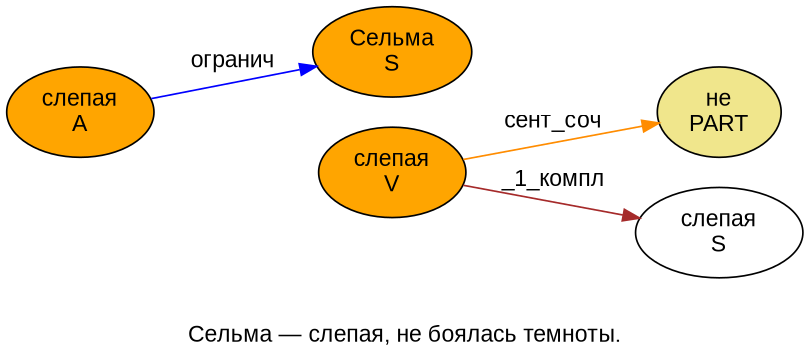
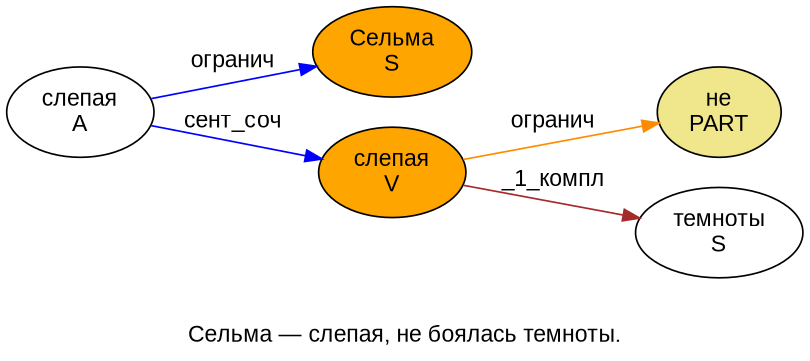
node "слепая A": fillcolor orange -> white
edge "слепая V" -> "не PART": label "сент_соч" -> "огранич"
edge "слепая A" -> "слепая V": added, label "сент_соч"
node "слепая S": label "слепая S" -> "темноты S"
